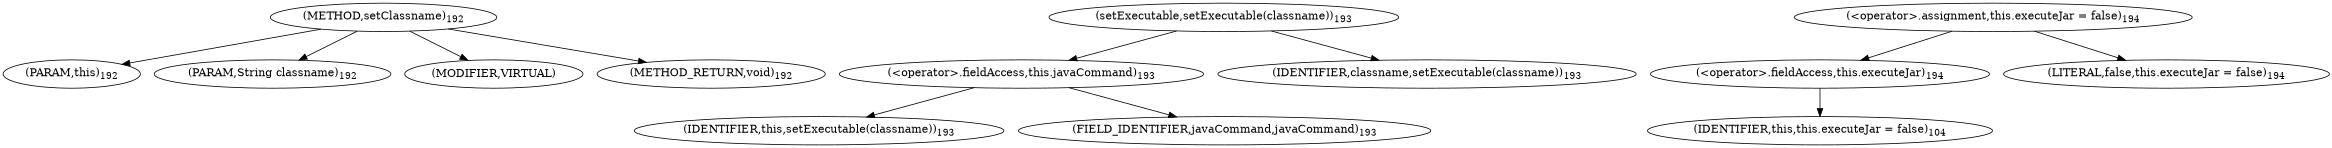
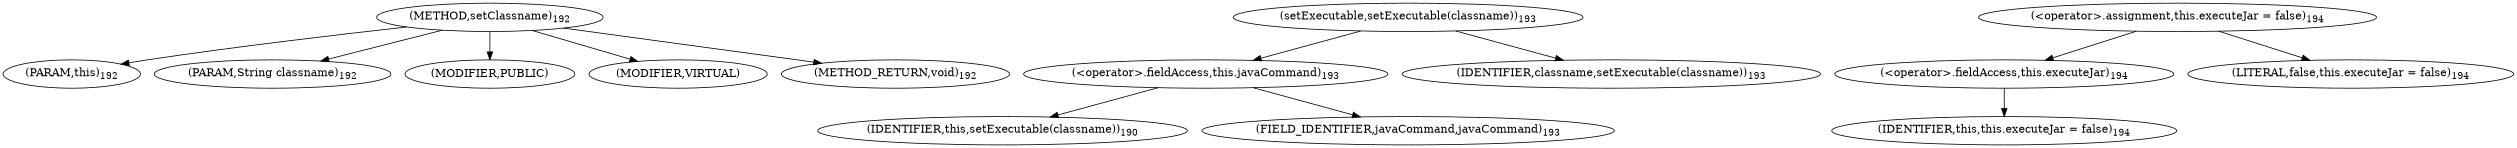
node "(MODIFIER,PUBLIC)": added
node "(IDENTIFIER,this,setExecutable(classname))": text "193" -> "190"
node "(IDENTIFIER,this,this.executeJar = false)": text "104" -> "194"
